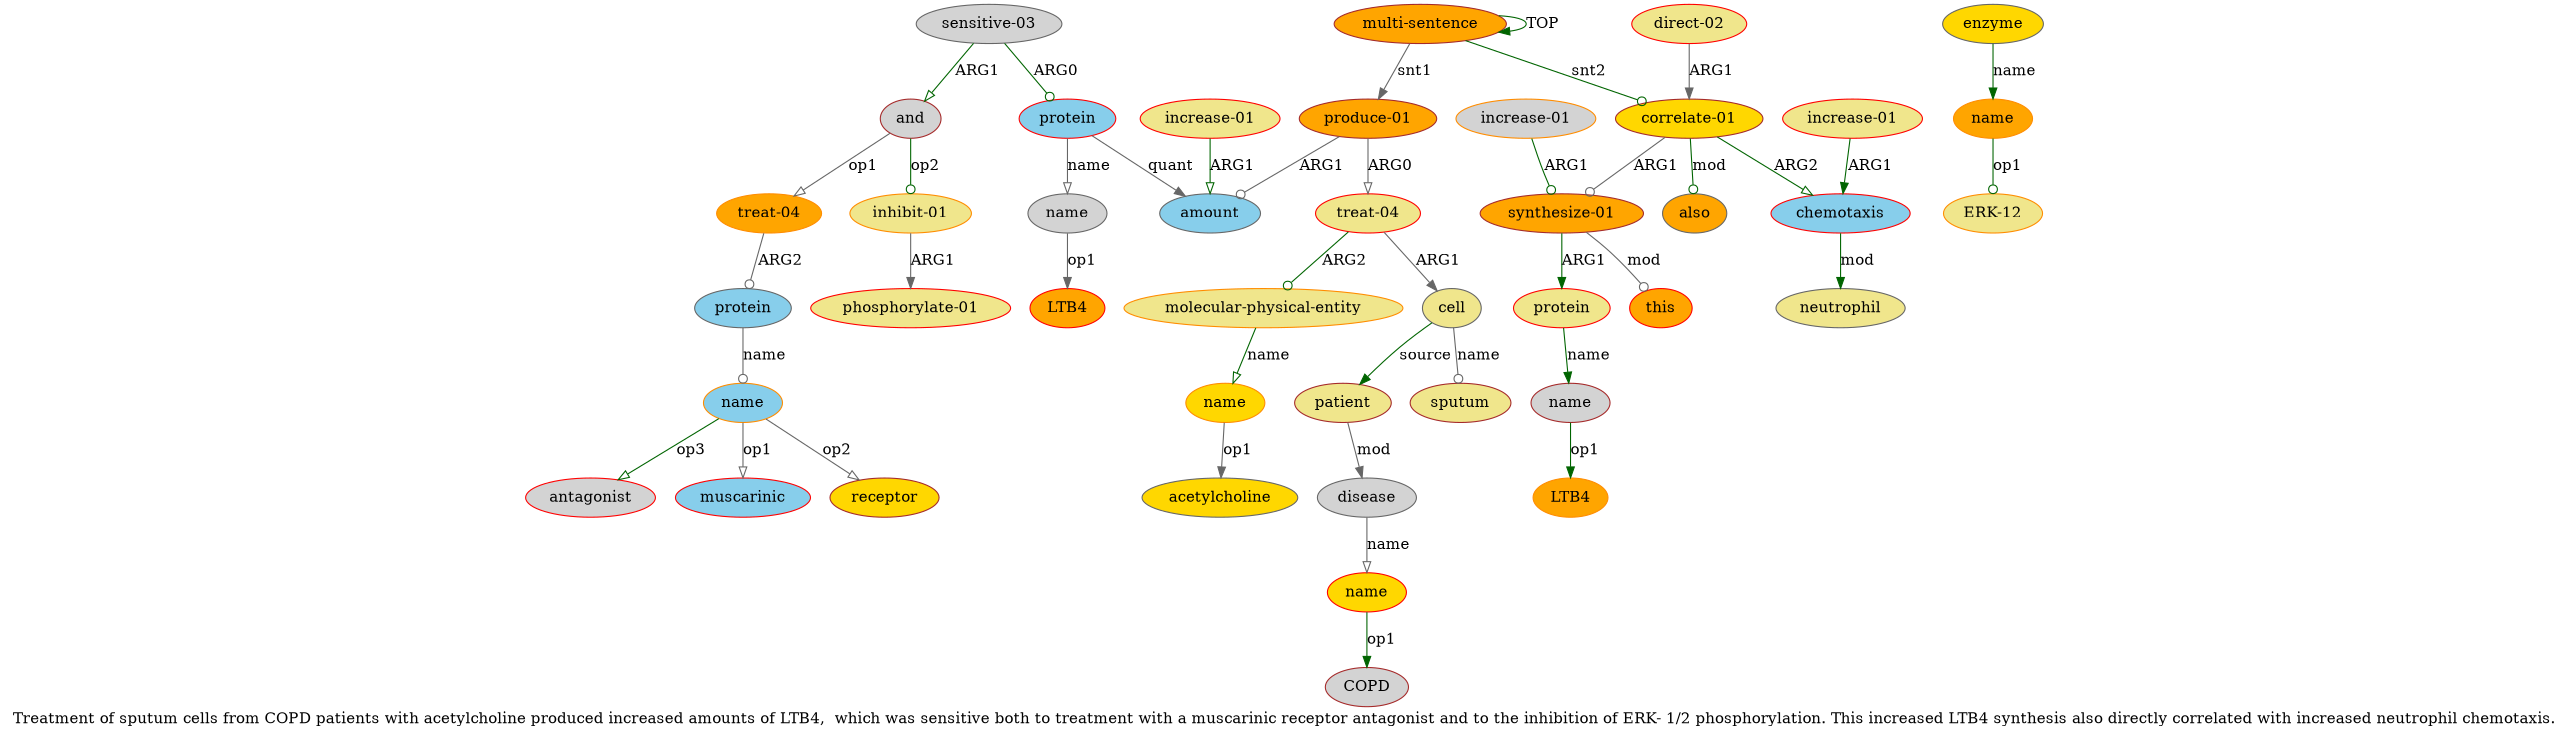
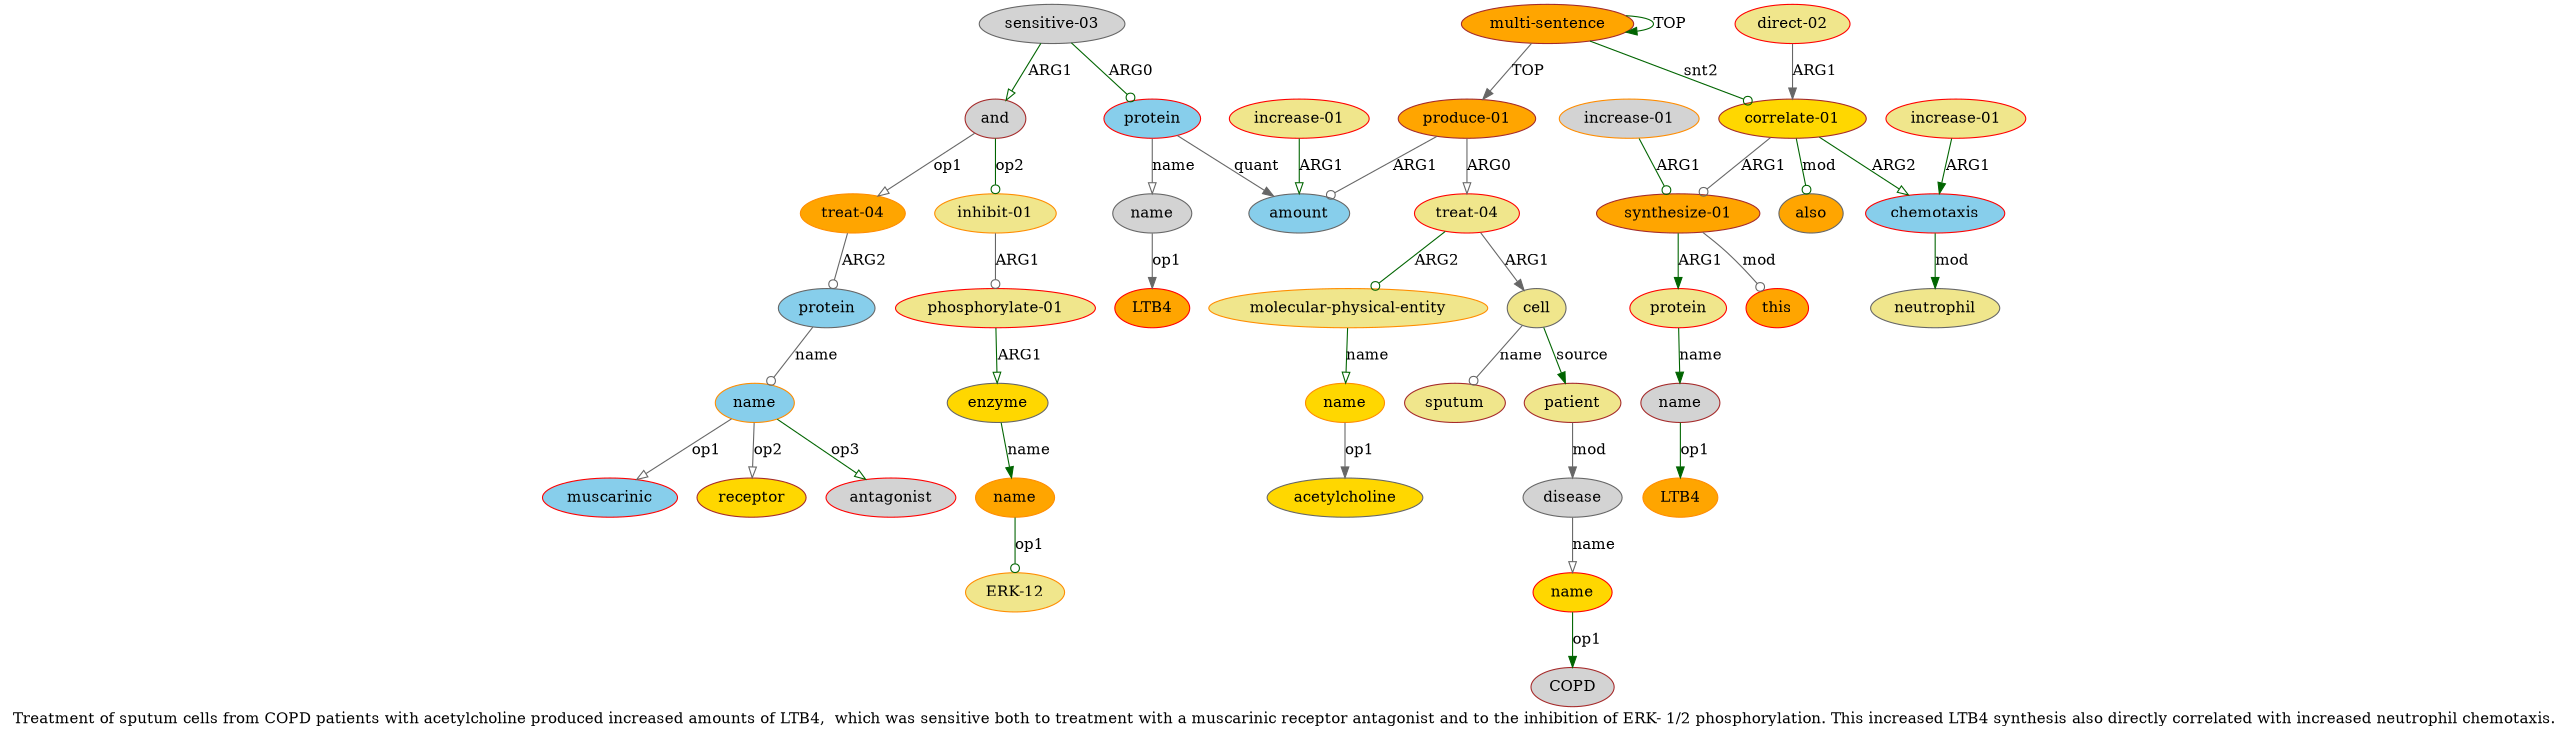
edge "multi-sentence" -> "produce-01": label "snt1" -> "TOP"
edge "inhibit-01" -> "phosphorylate-01": arrowhead normal -> odot
edge "phosphorylate-01" -> "enzyme": added, label "ARG1"
